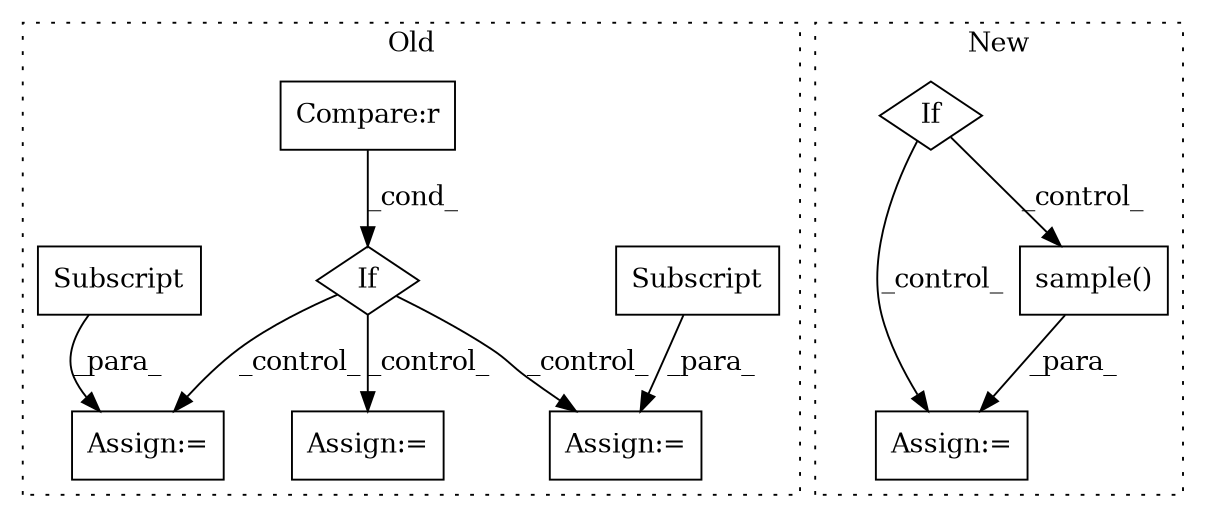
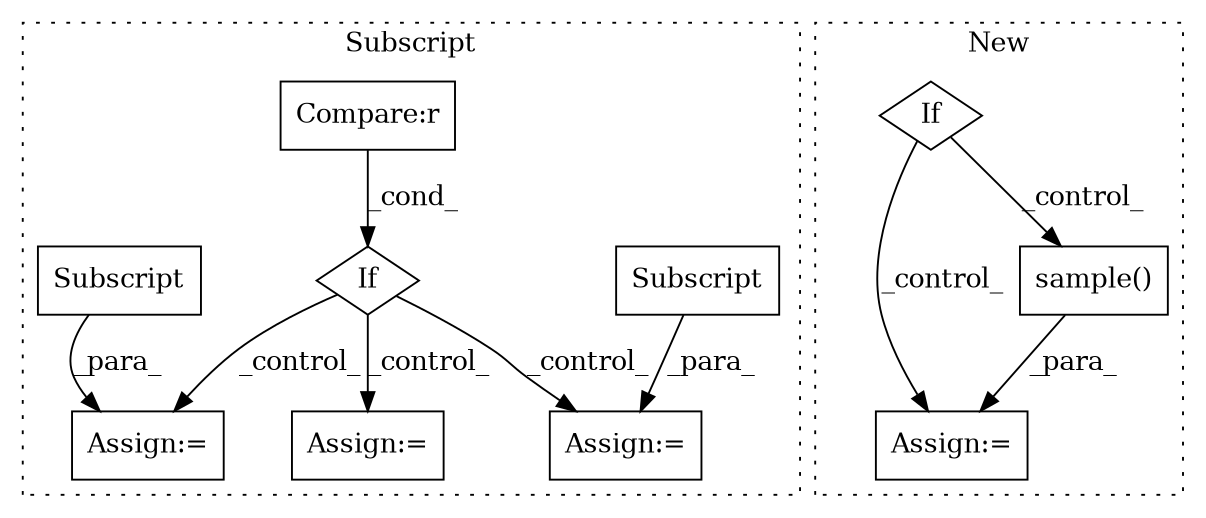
cluster "Old": label "Old" -> "Subscript"
